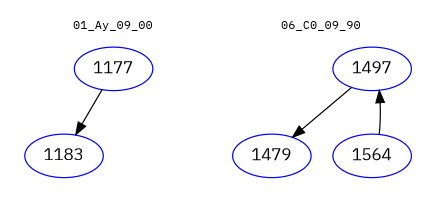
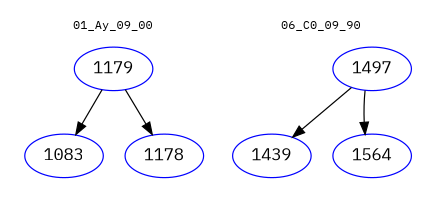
node "1177": label "1177" -> "1179"
edge "1564" -> "1497": reversed
node "1183": label "1183" -> "1083"
node "1178": added
node "1479": label "1479" -> "1439"
